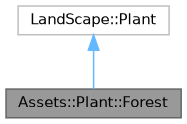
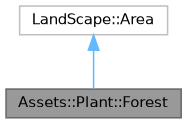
node "LandScape::Plant": label "LandScape::Plant" -> "LandScape::Area"
